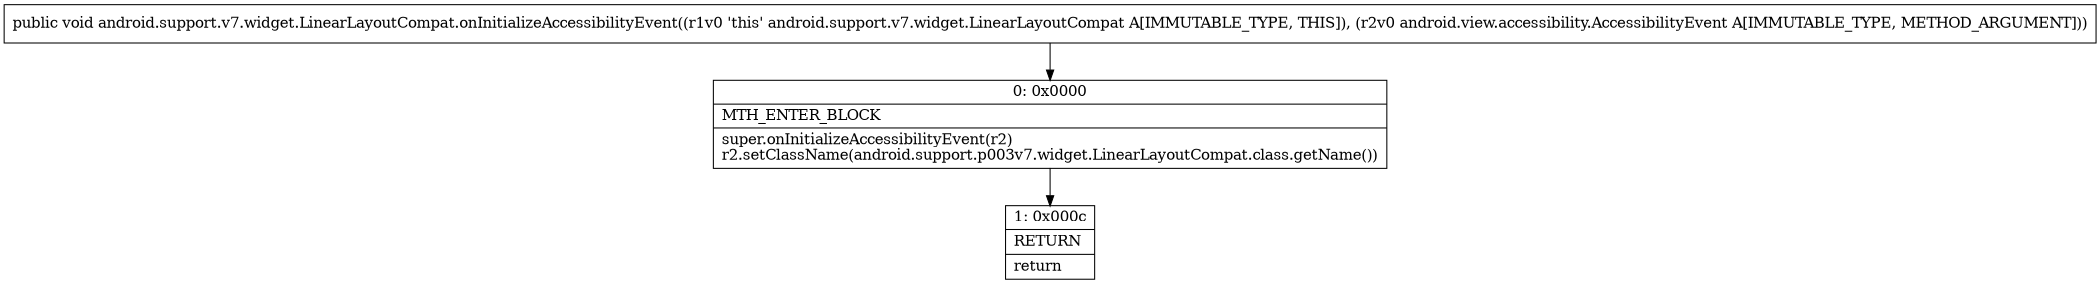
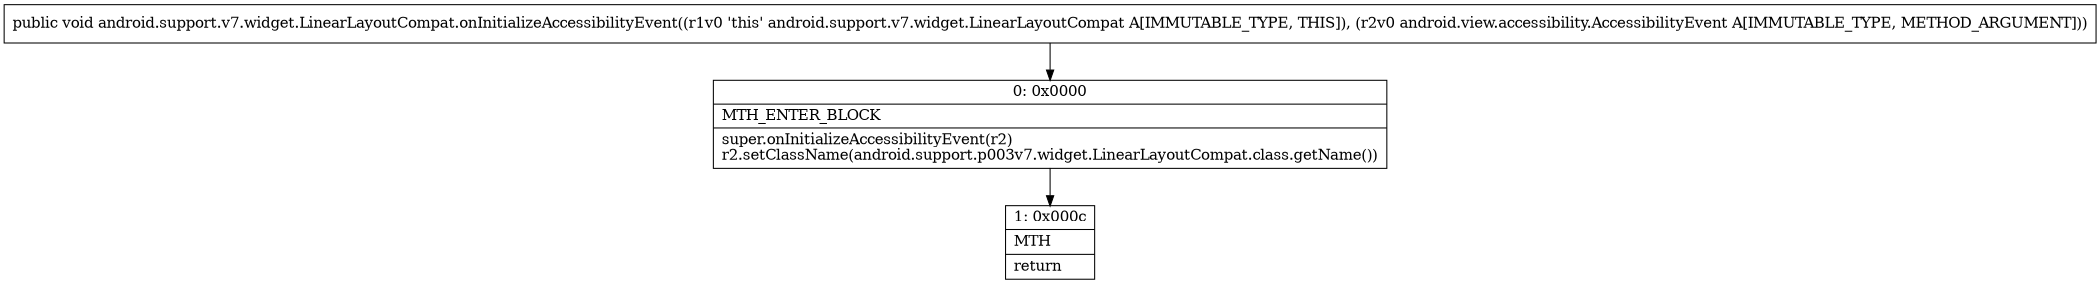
node "1: 0x000c": text "RETURN" -> "MTH"
